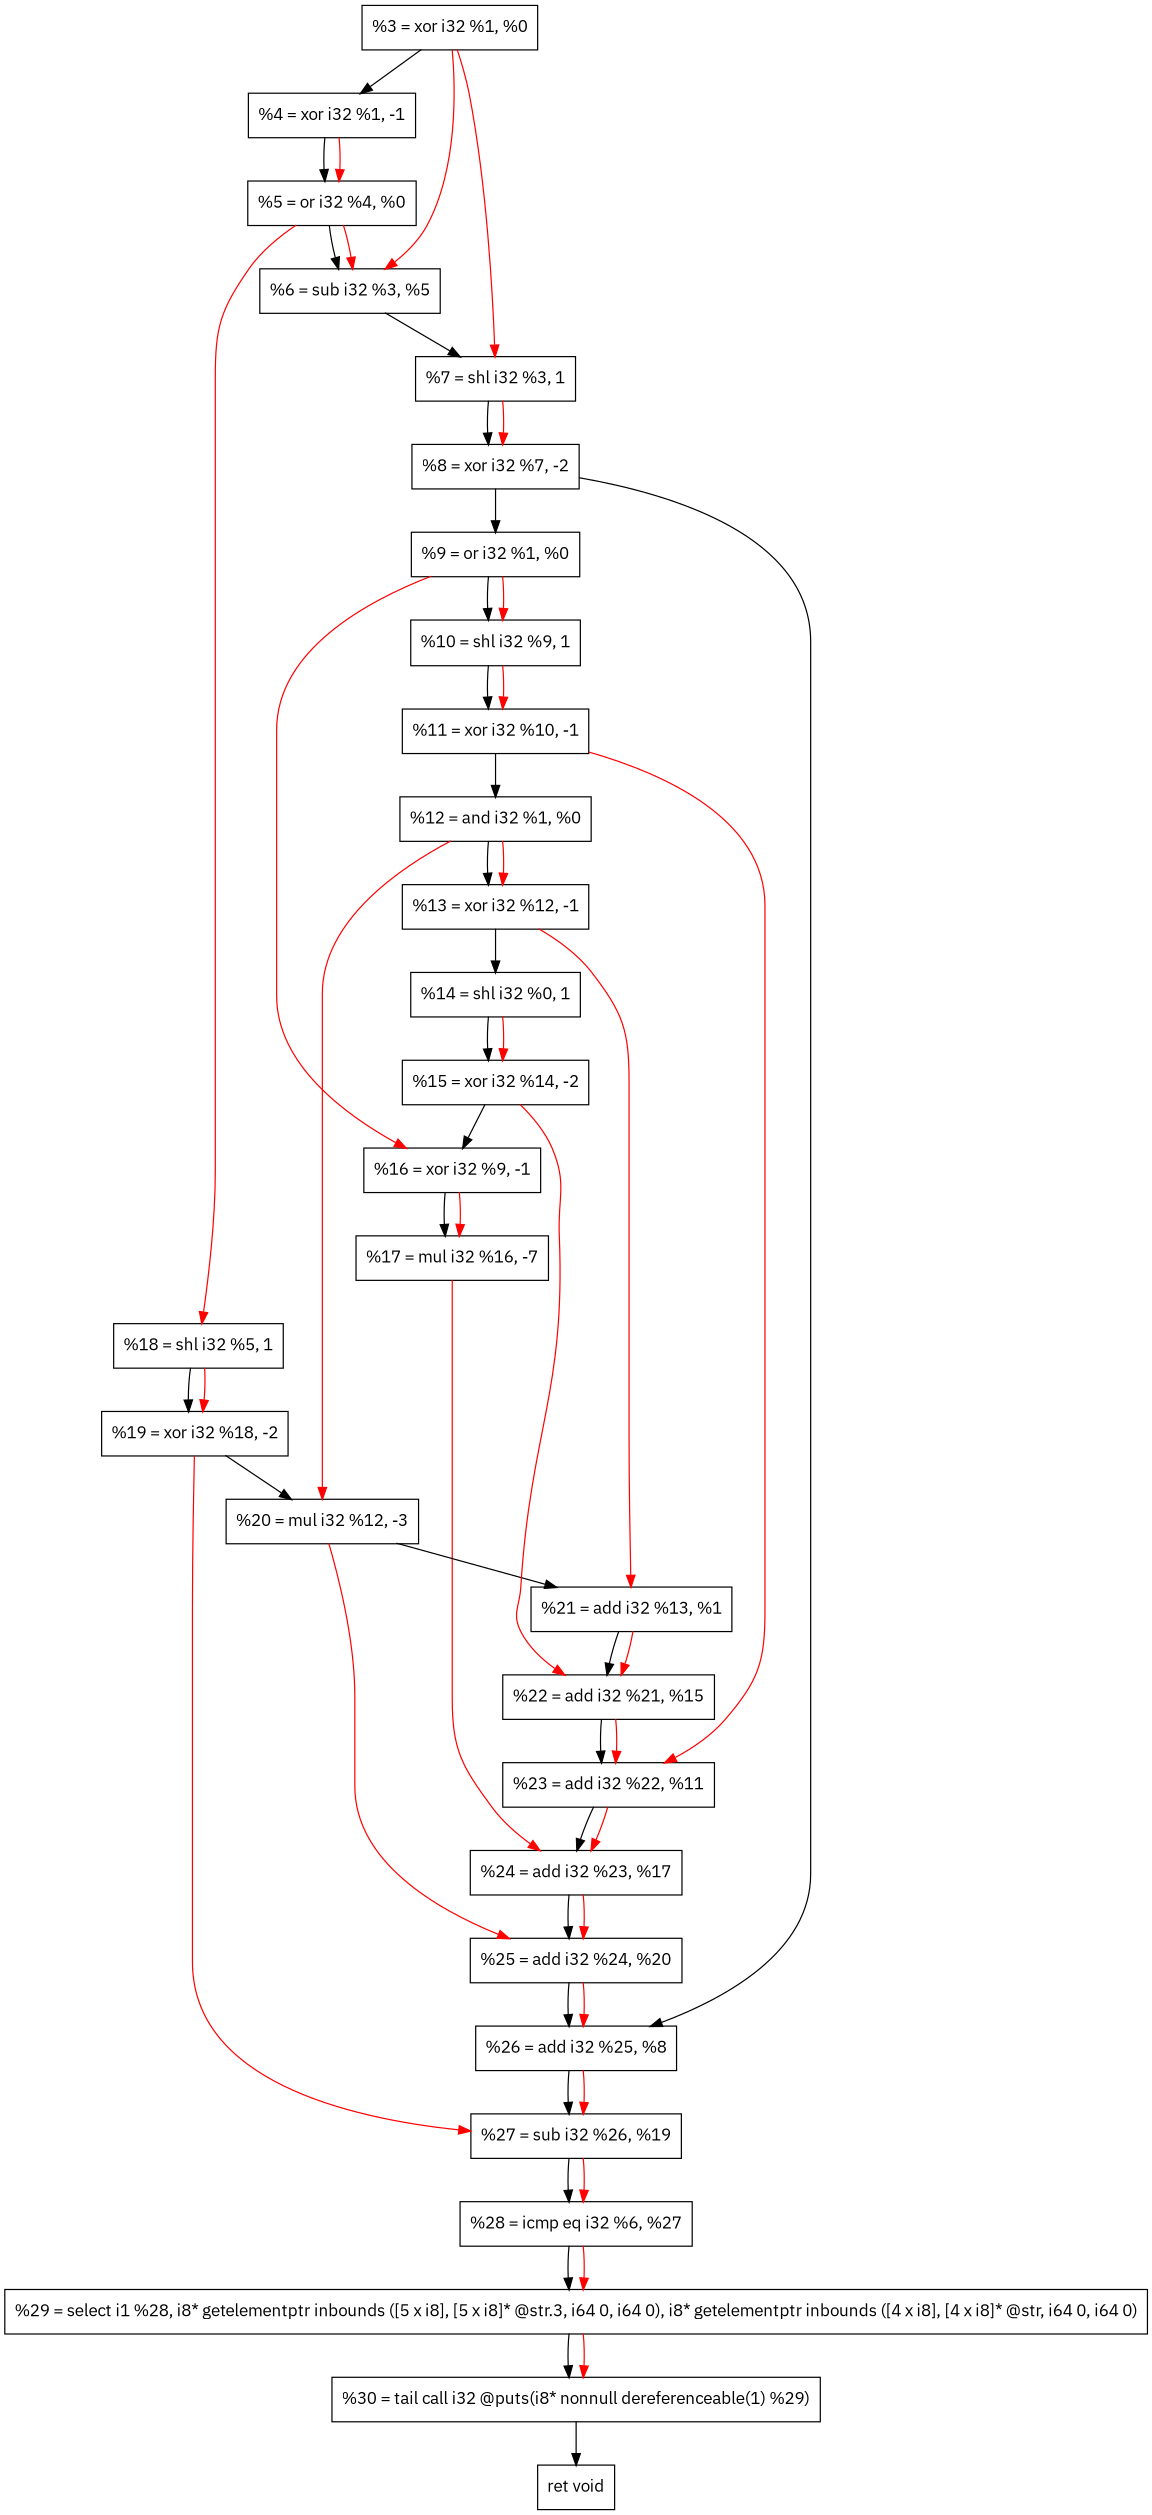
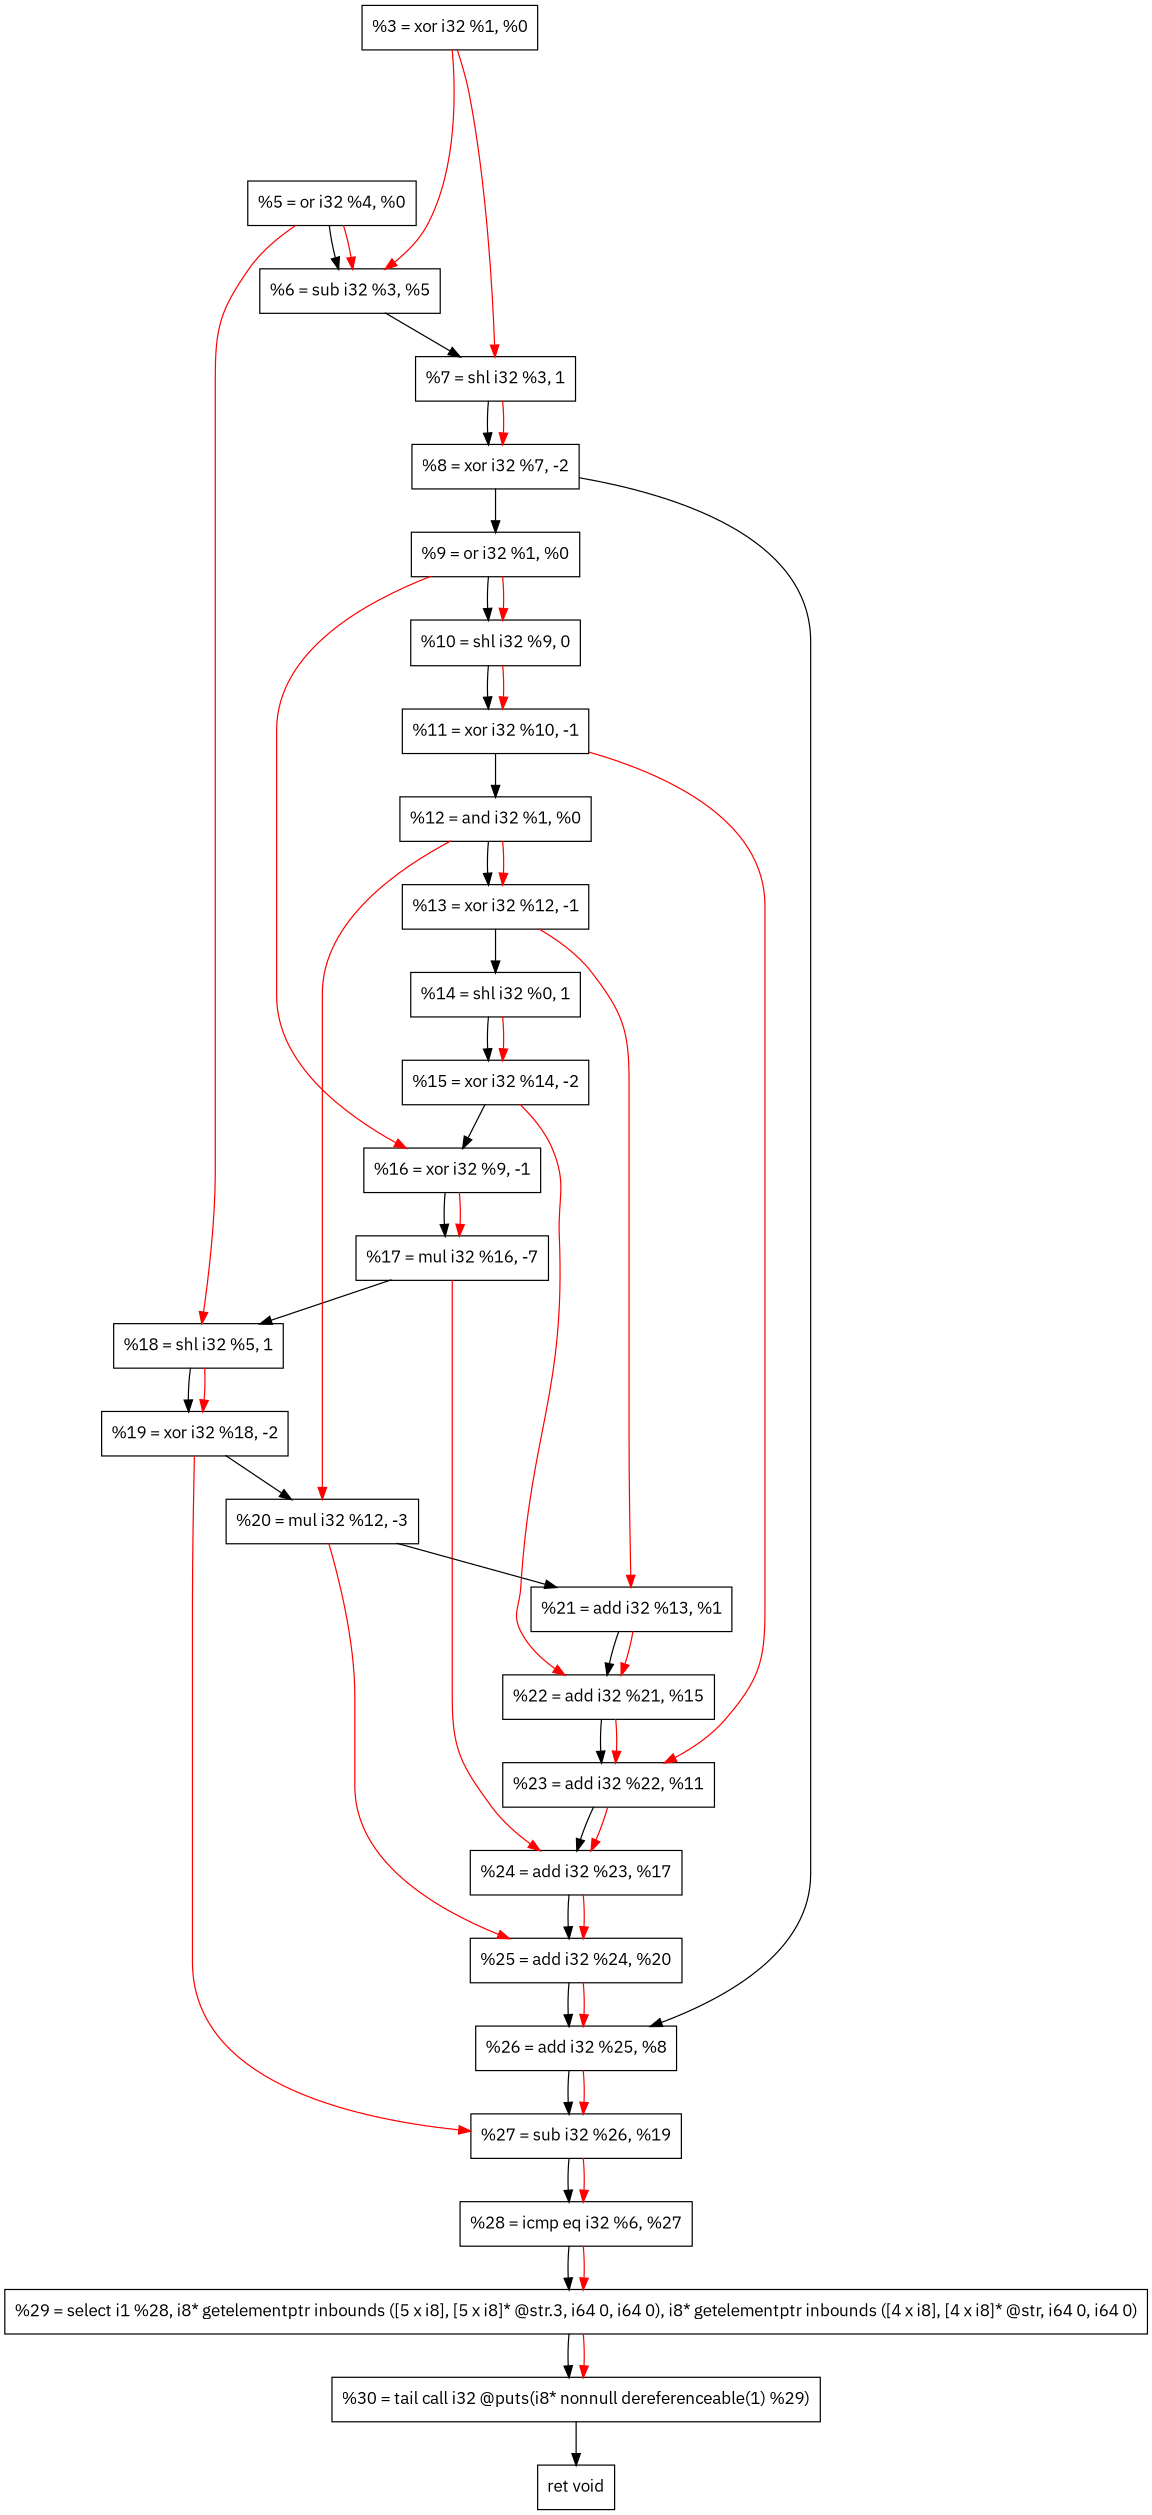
node "%4 = xor i32 %1, -1": removed
node "%10 = shl i32 %9, 1": label "%10 = shl i32 %9, 1" -> "%10 = shl i32 %9, 0"
edge "%17 = mul i32 %16, -7" -> "%18 = shl i32 %5, 1": added
